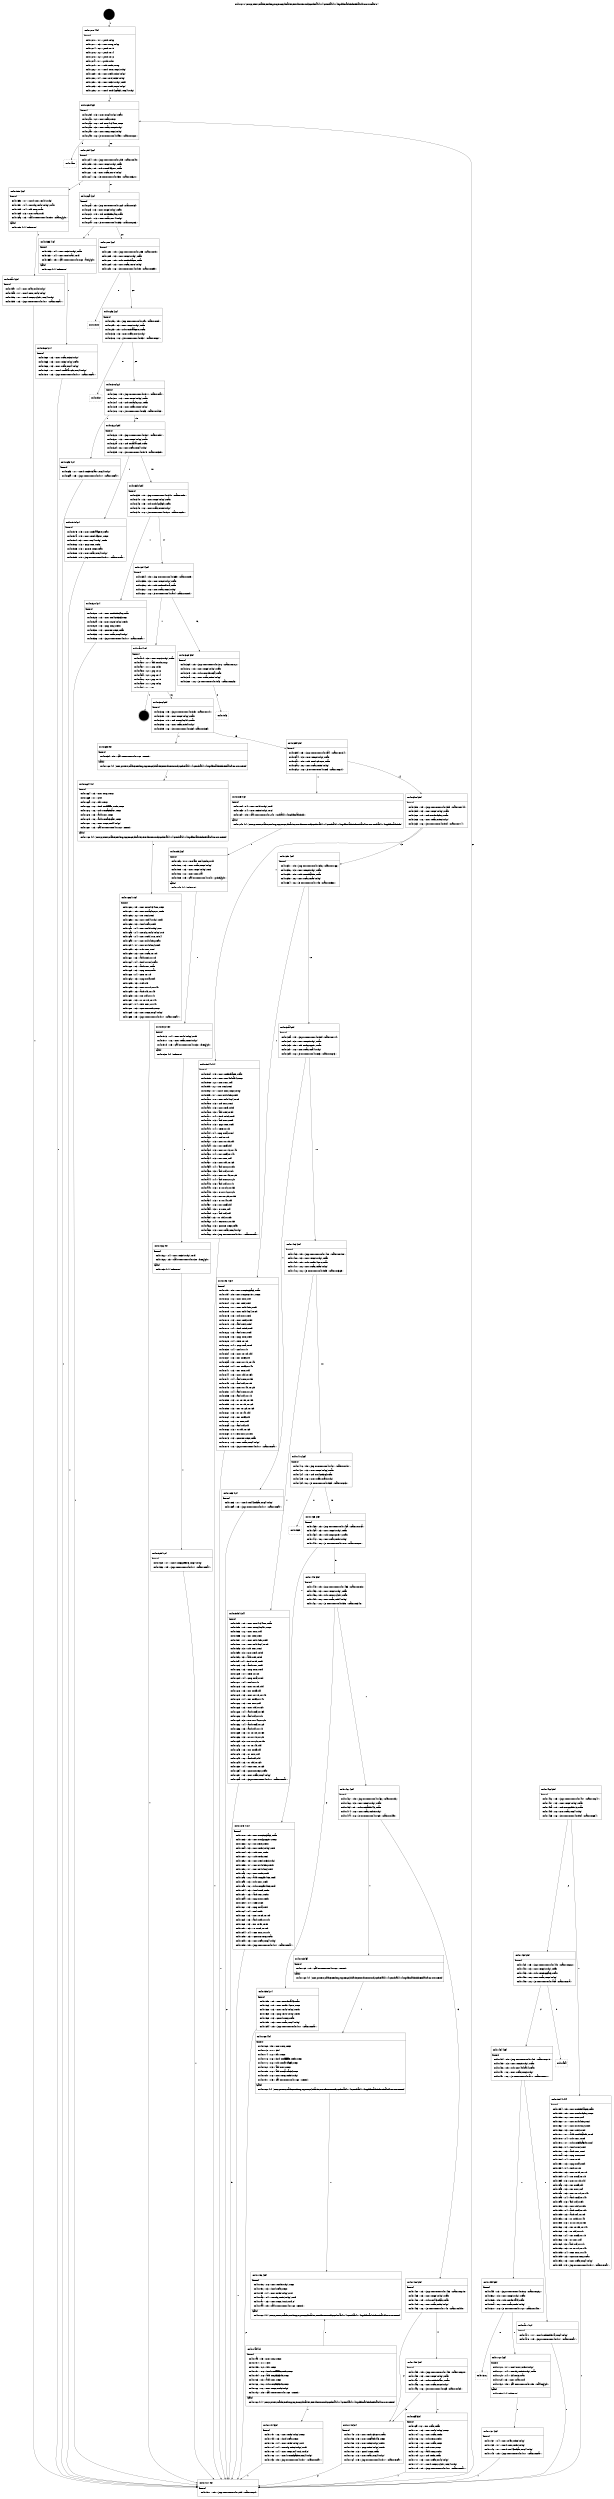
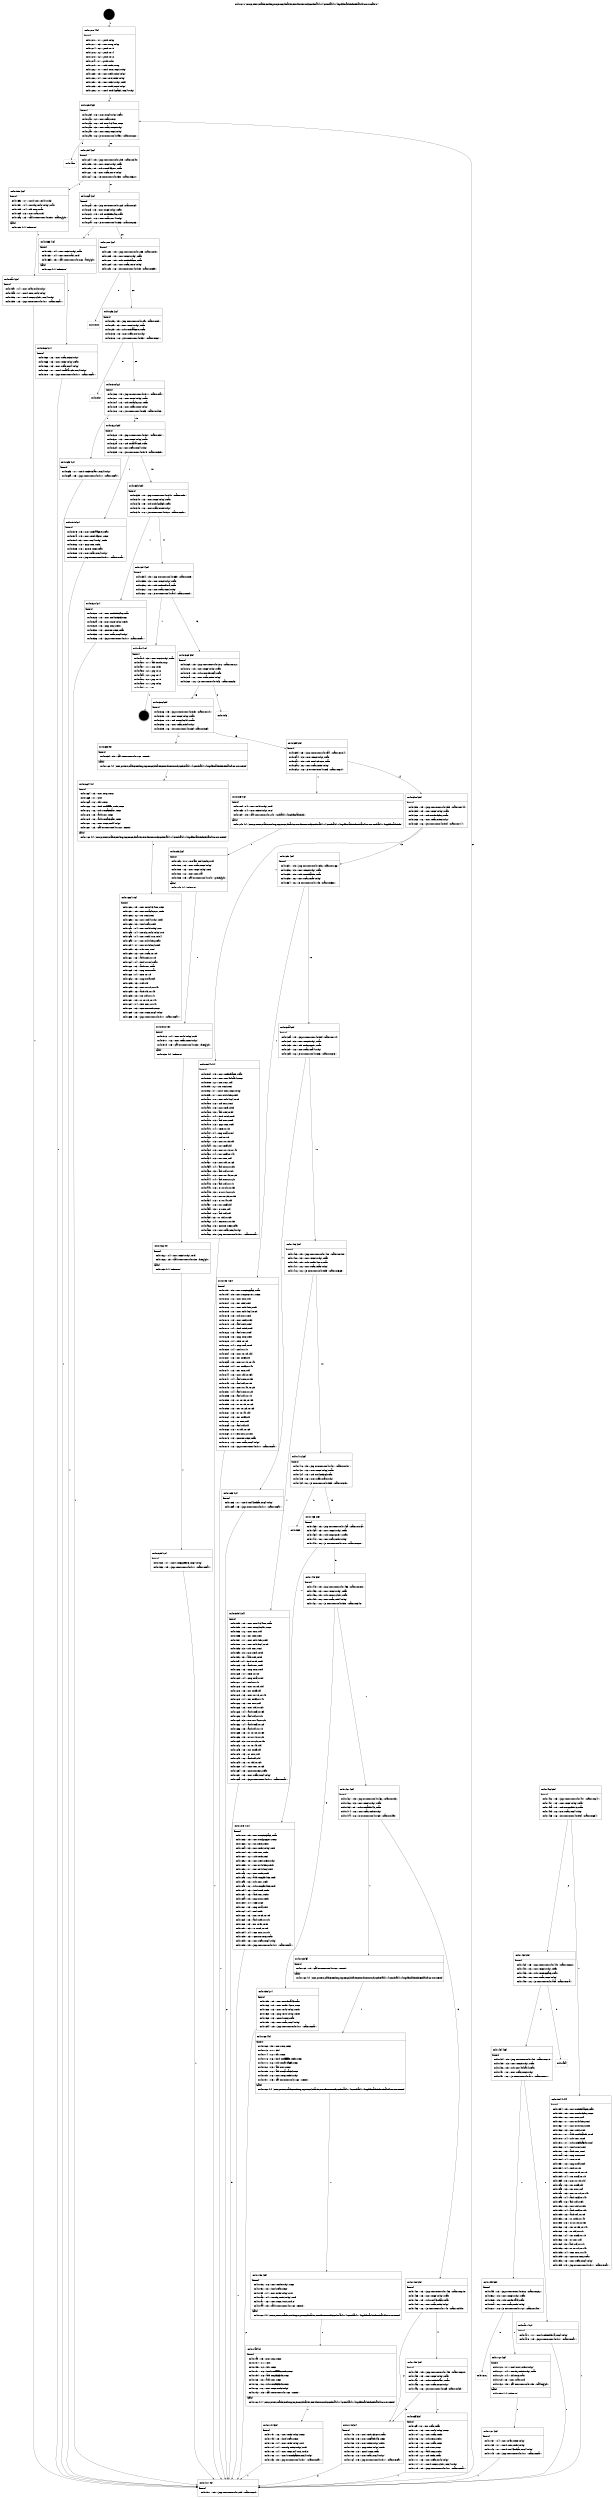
edge "0x401a7d [19]" -> "0x401386 [25]": now "0x40136d [25]" -> "0x401386 [25]"
edge "0x40168c [103]" -> "0x401b17 [5]": removed, label "1"
edge "0x4017af [40]" -> "0x401796 [25]": reversed
